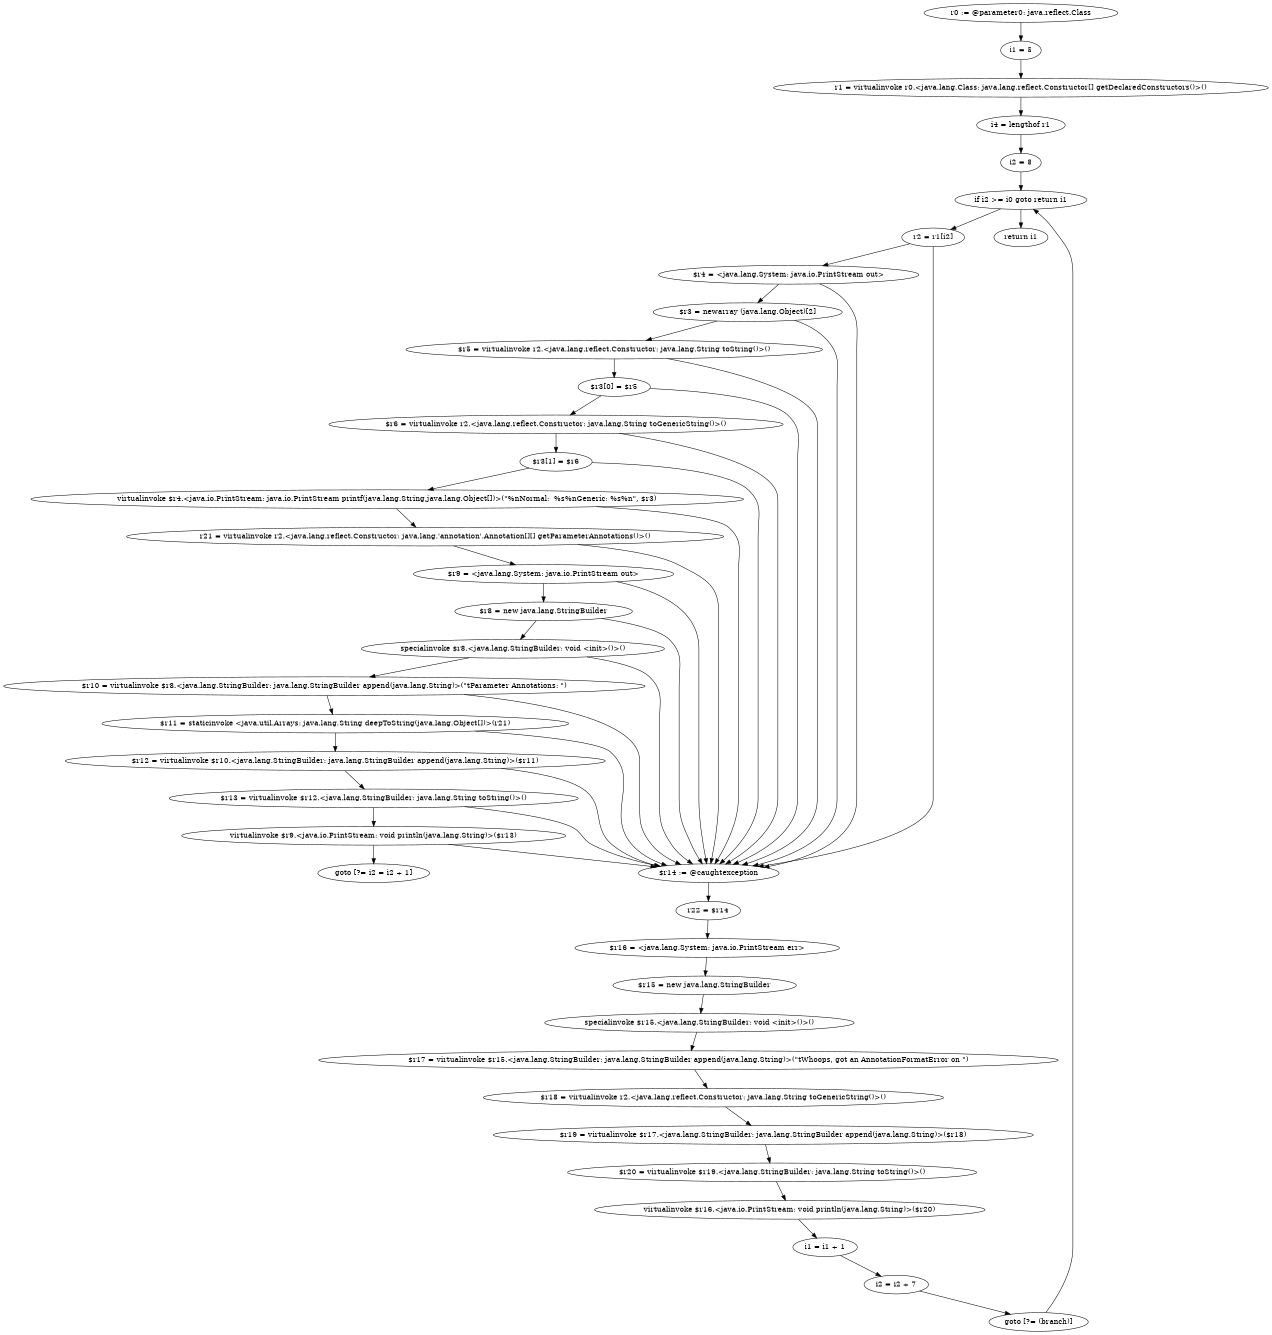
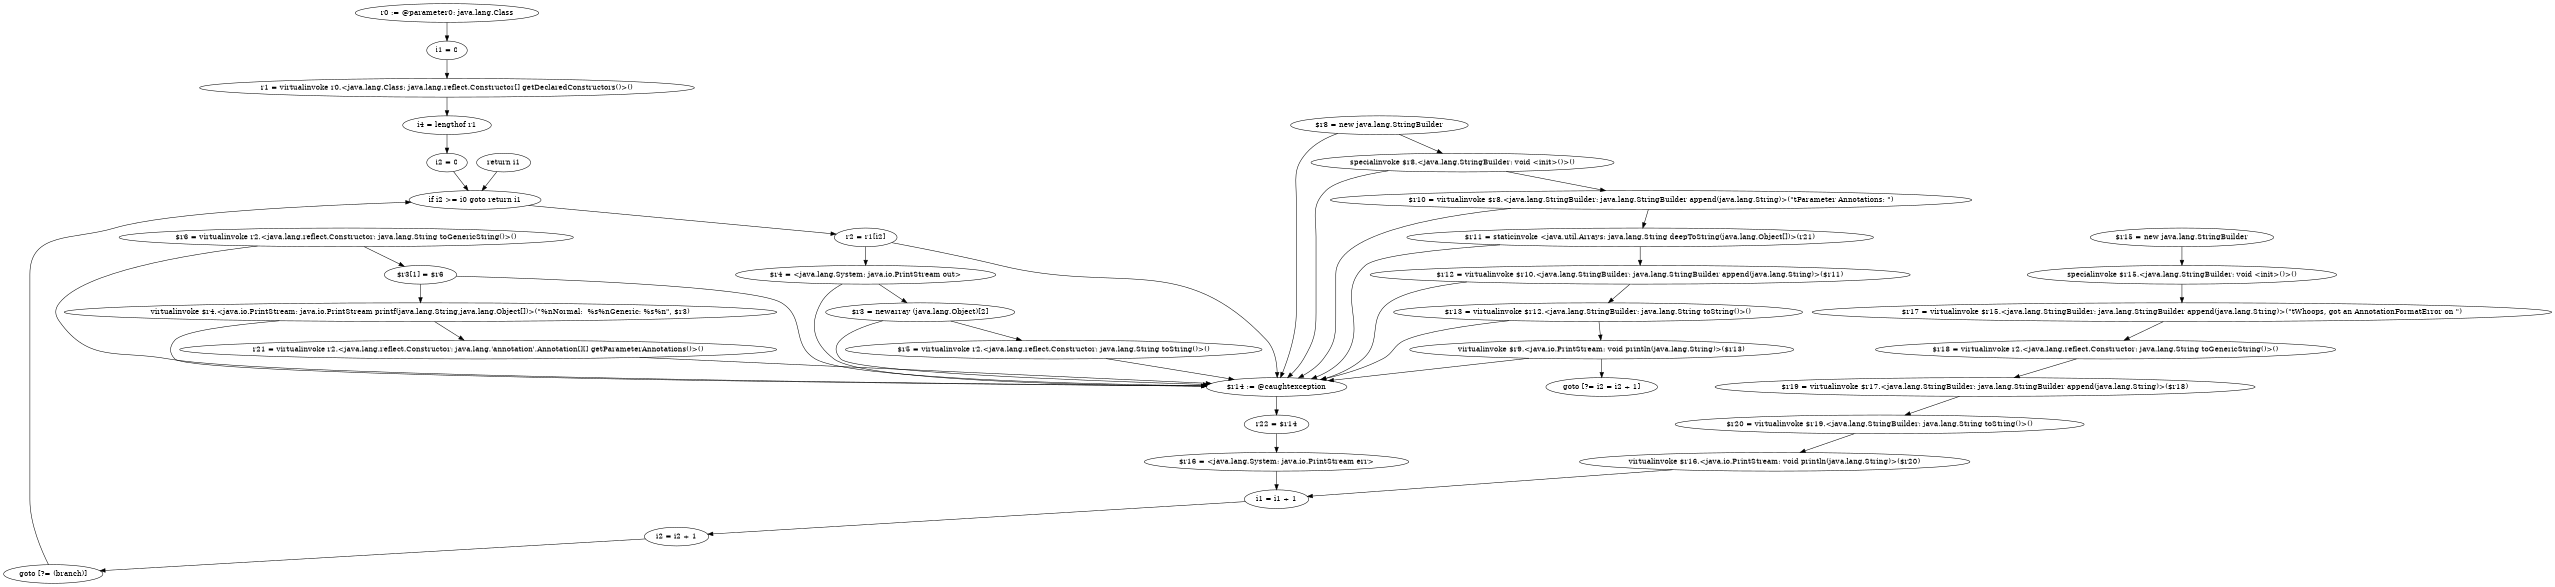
node "r0 := @parameter0: java.reflect.Class": label "r0 := @parameter0: java.reflect.Class" -> "r0 := @parameter0: java.lang.Class"
node "i1 = 5": label "i1 = 5" -> "i1 = 0"
node "i2 = 8": label "i2 = 8" -> "i2 = 0"
edge "if i2 >= i0 goto return i1" -> "return i1": reversed
node "$r3[0] = $r5": removed
node "$r9 = <java.lang.System: java.io.PrintStream out>": removed
edge "$r16 = <java.lang.System: java.io.PrintStream err>" -> "$r15 = new java.lang.StringBuilder": now "$r16 = <java.lang.System: java.io.PrintStream err>" -> "i1 = i1 + 1"
node "i2 = i2 + 7": label "i2 = i2 + 7" -> "i2 = i2 + 1"
